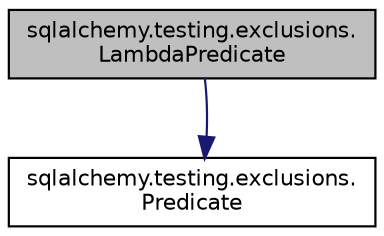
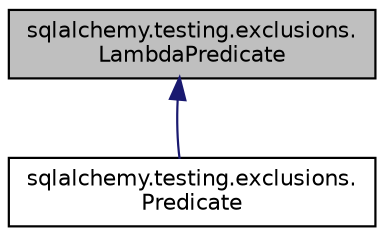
edge "sqlalchemy.testing.exclusions. LambdaPredicate" -> "sqlalchemy.testing.exclusions. Predicate": reversed
